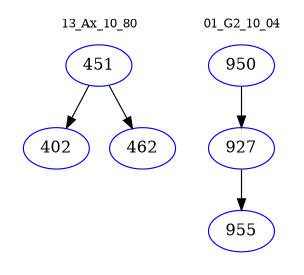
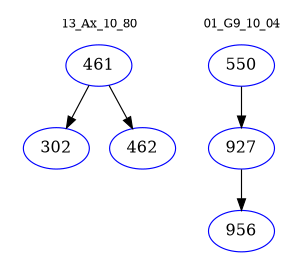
cluster "01_G2_10_04": label "01_G2_10_04" -> "01_G9_10_04"
node "451": label "451" -> "461"
node "950": label "950" -> "550"
node "402": label "402" -> "302"
node "955": label "955" -> "956"
